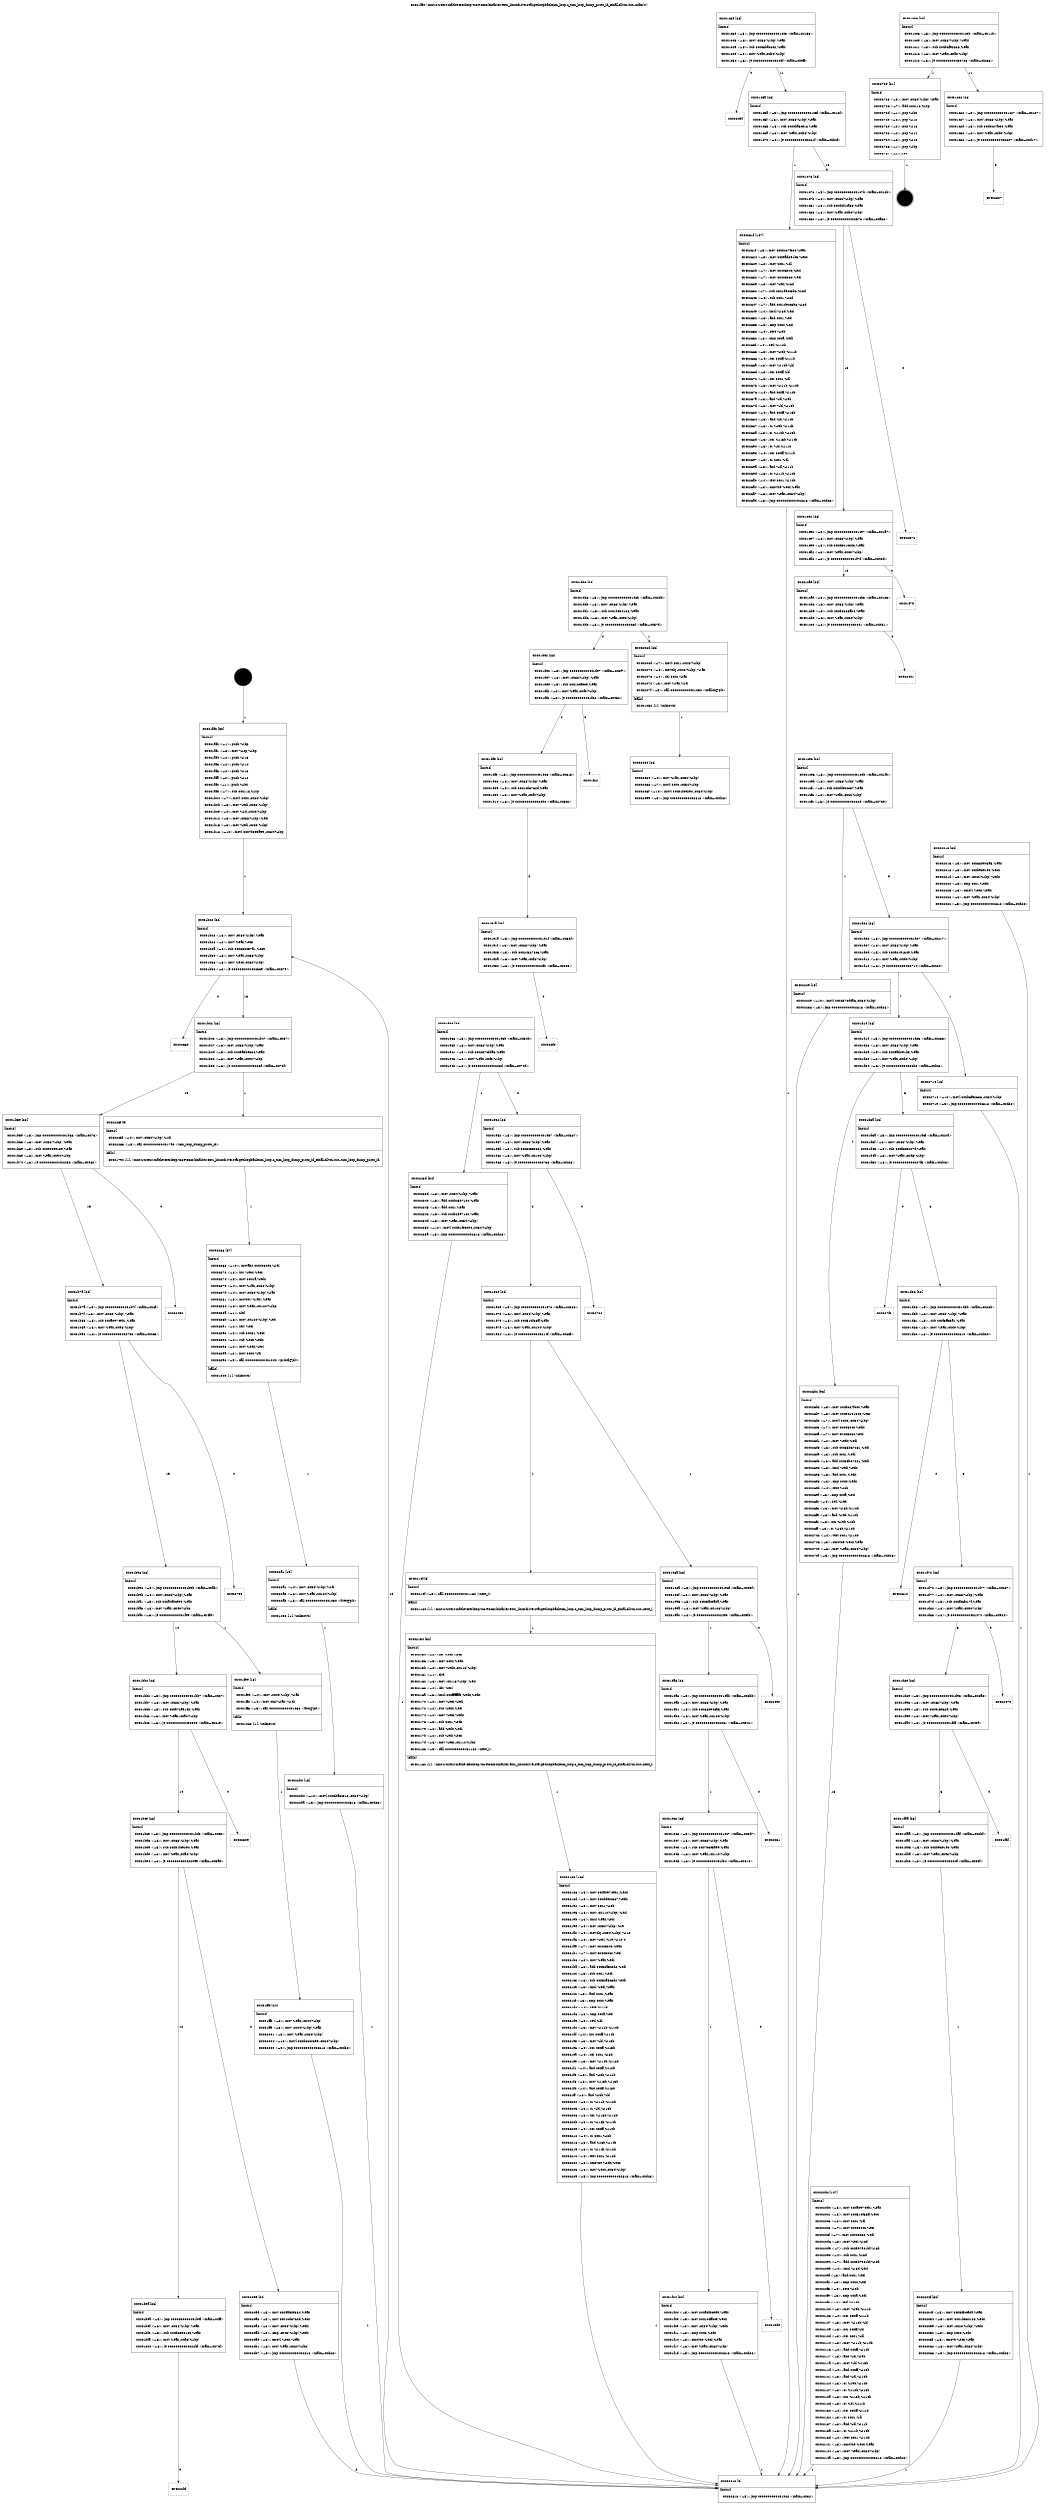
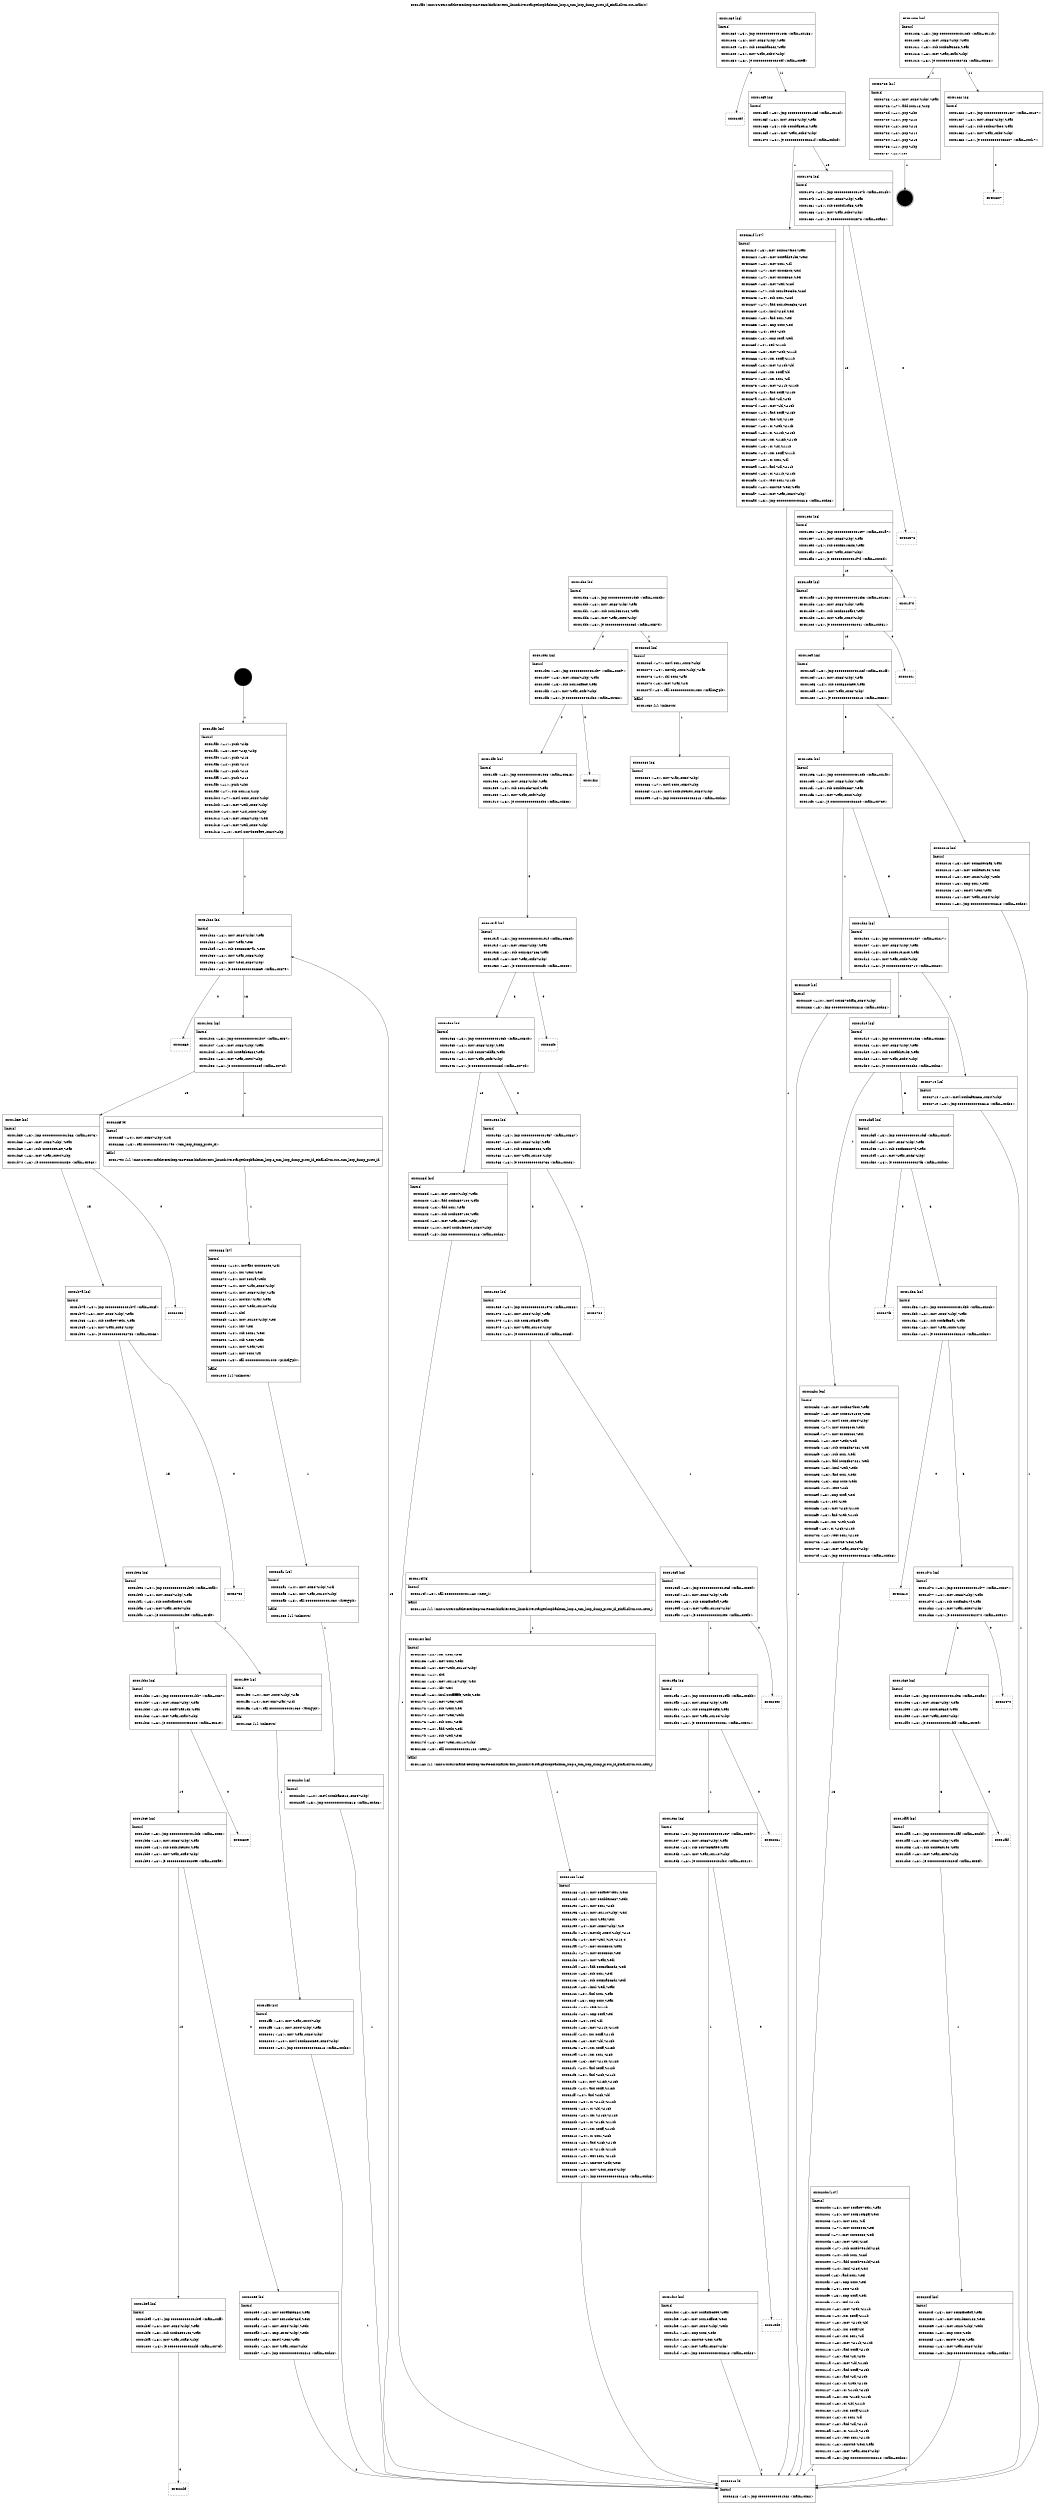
node "0x401cca [28]": added
edge "0x401e1a [28]" -> "0x401e36 [28]": added, label "3"
edge "0x401e36 [28]" -> "0x40223d [34]": label " 1" -> " 12"
